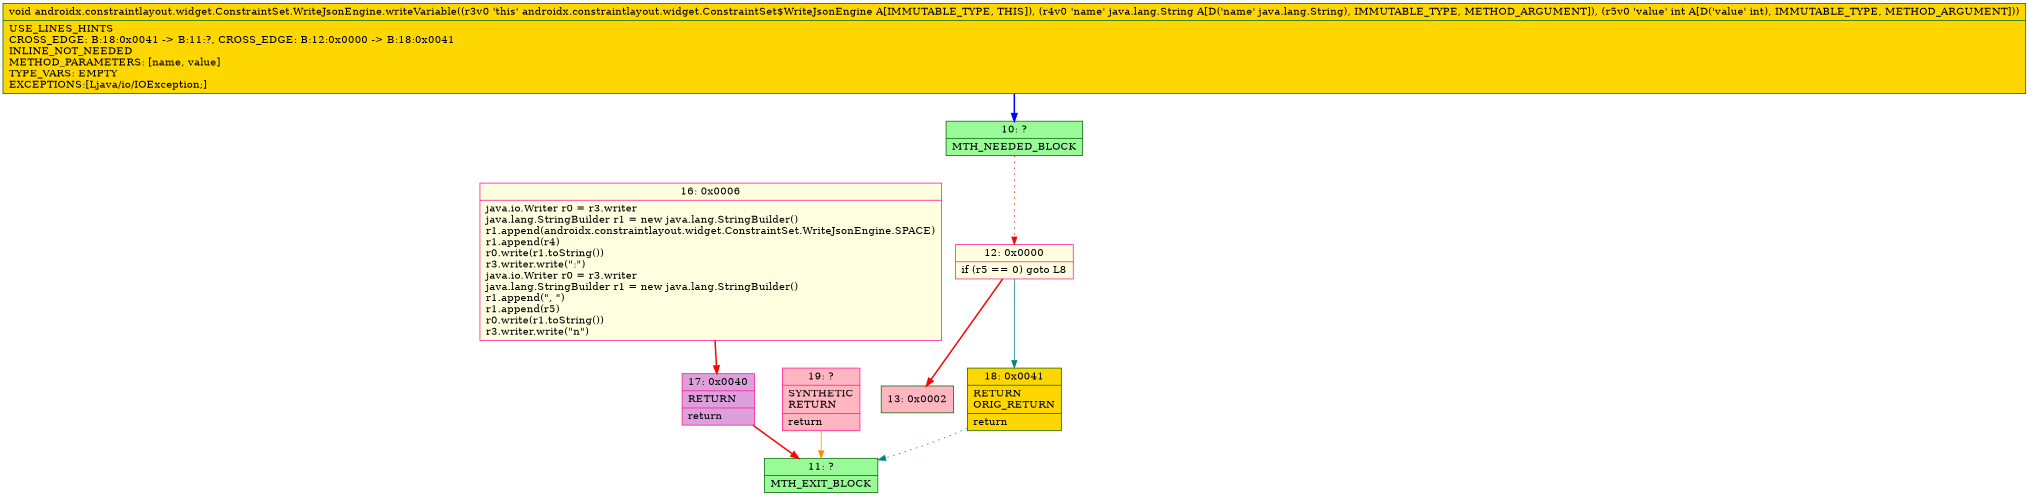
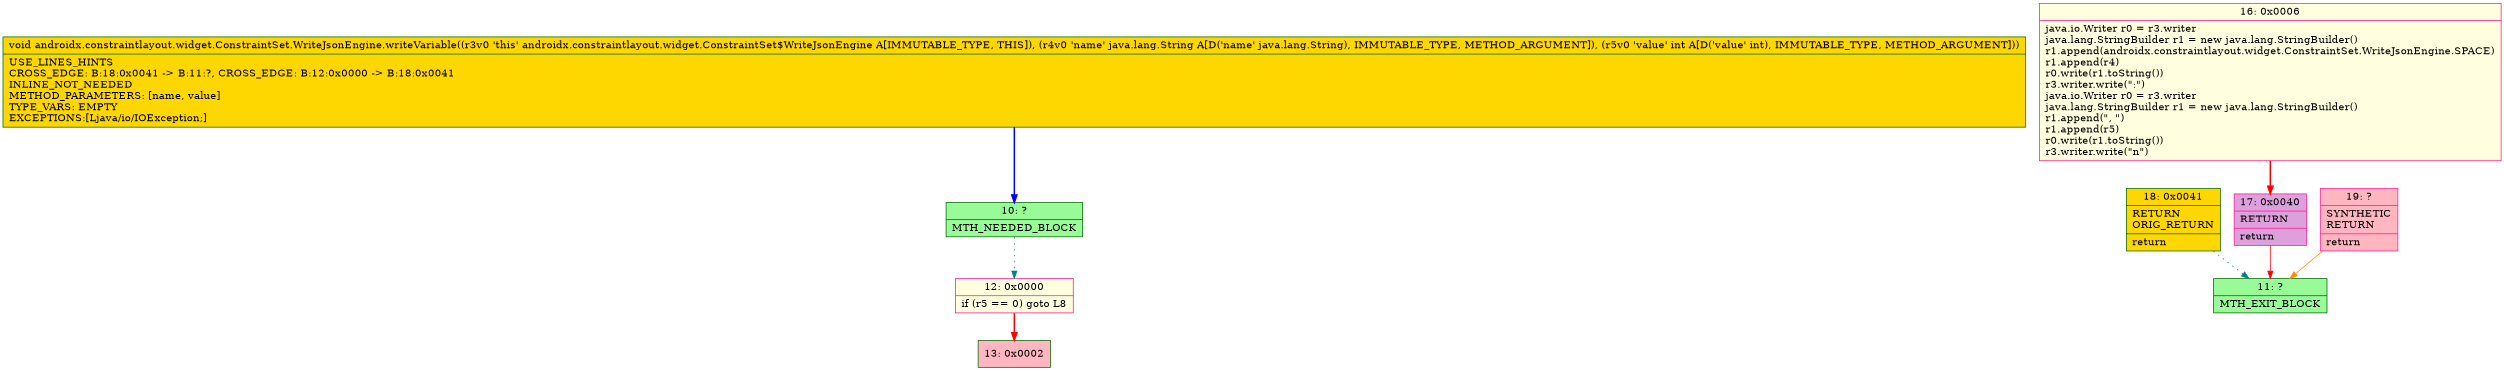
edge "10: ?" -> "12: 0x0000": color red -> teal
edge "12: 0x0000" -> "18: 0x0041": removed
edge "17: 0x0040" -> "11: ?": style bold -> solid
